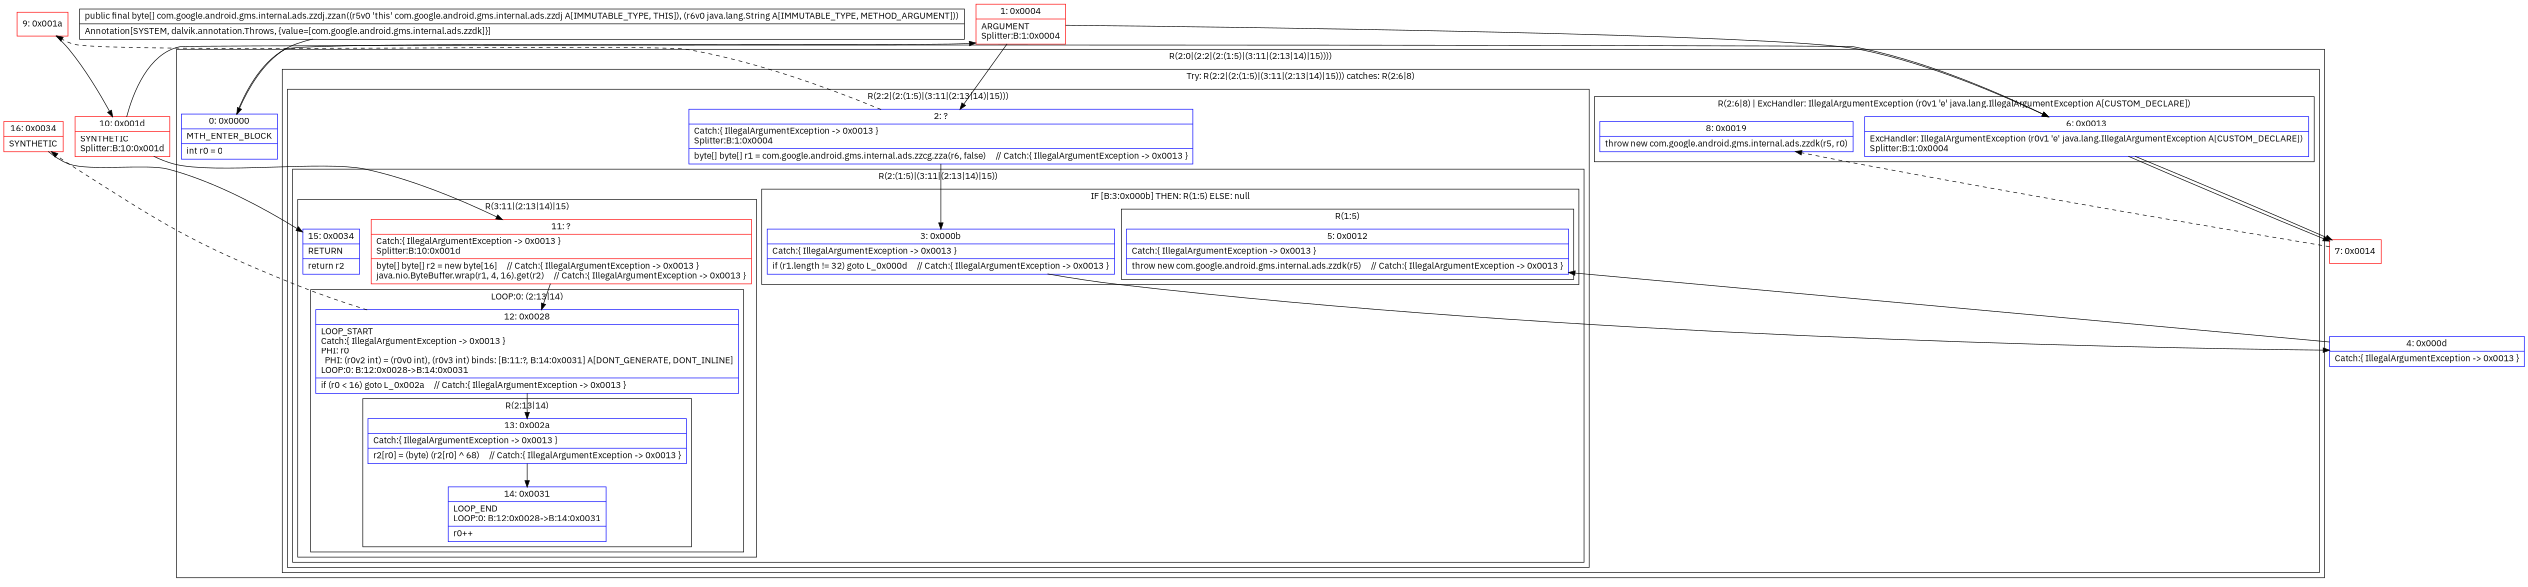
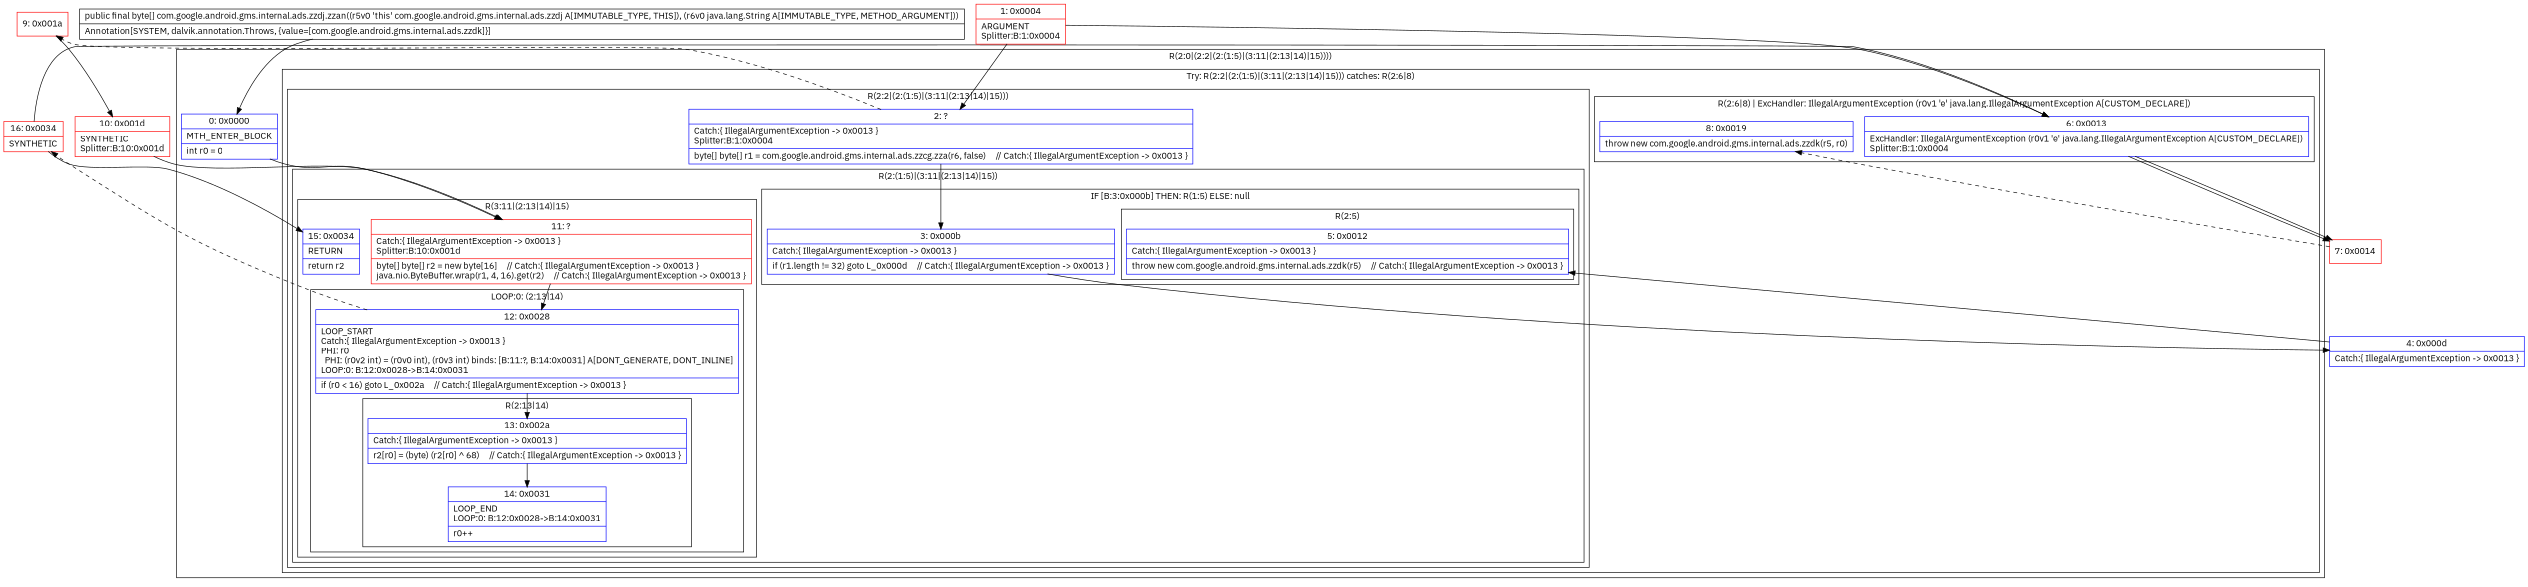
edge "0: 0x0000" -> "1: 0x0004": now "0: 0x0000" -> "11: ?"
edge "10: 0x001d" -> "6: 0x0013": now "16: 0x0034" -> "6: 0x0013"
cluster "R(1:5)": label "R(1:5)" -> "R(2:5)"
